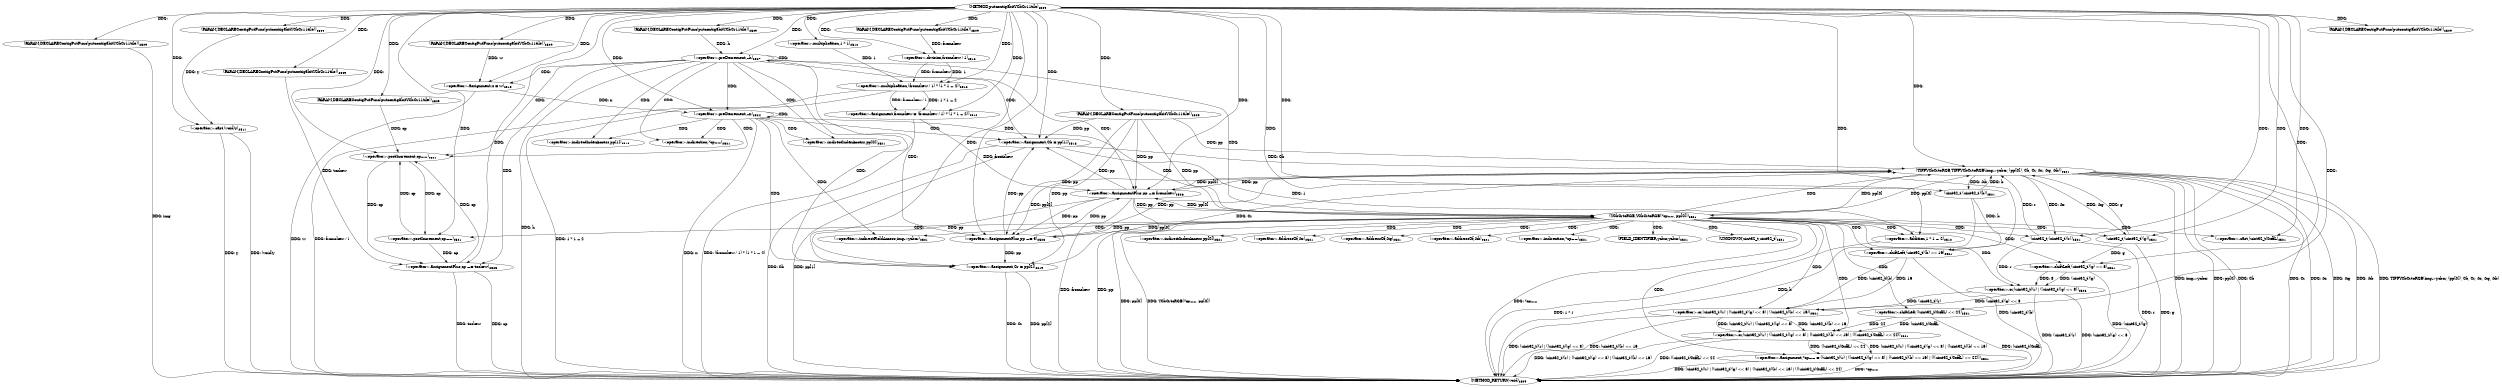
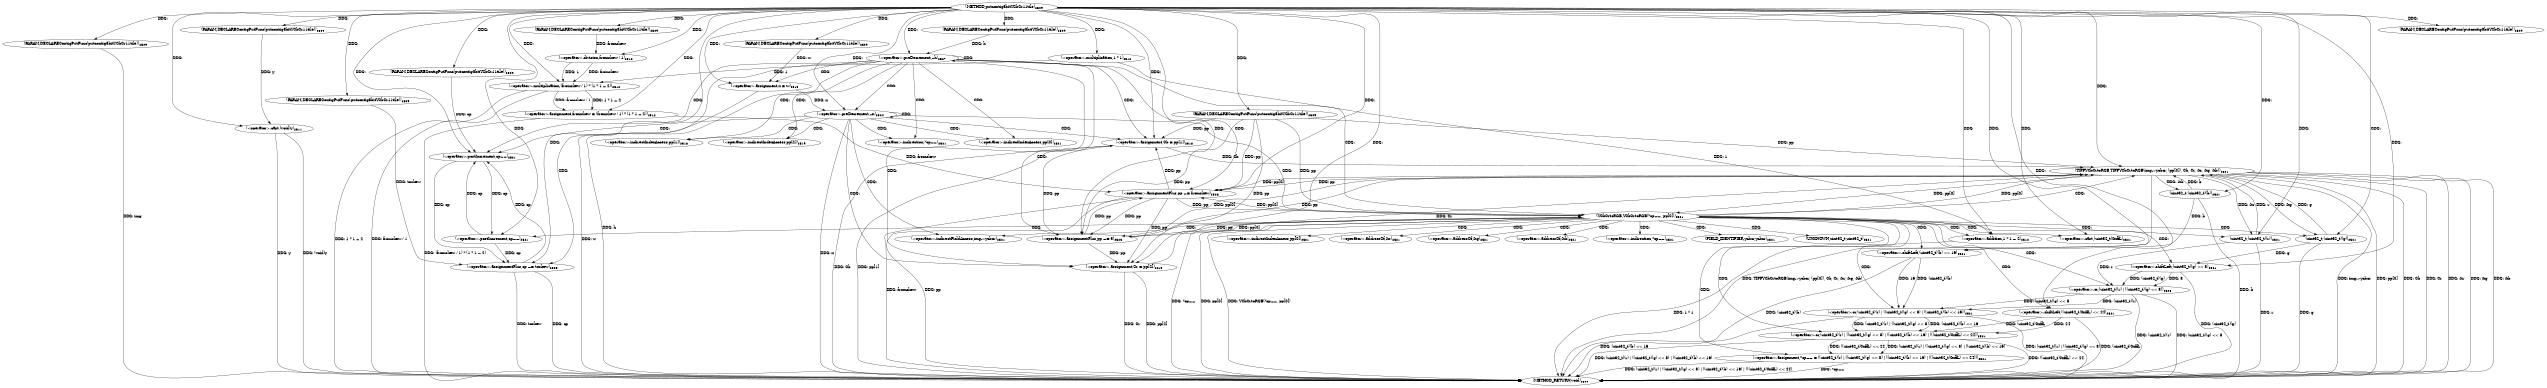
node "(<operator>.indirectIndexAccess,pp[2])": added
edge "(<operator>.assignment,Cb = pp[1])" -> "(<operator>.addition,1 * 1 + 2)": now "(<operator>.multiplication,1 * 1)" -> "(<operator>.addition,1 * 1 + 2)"
